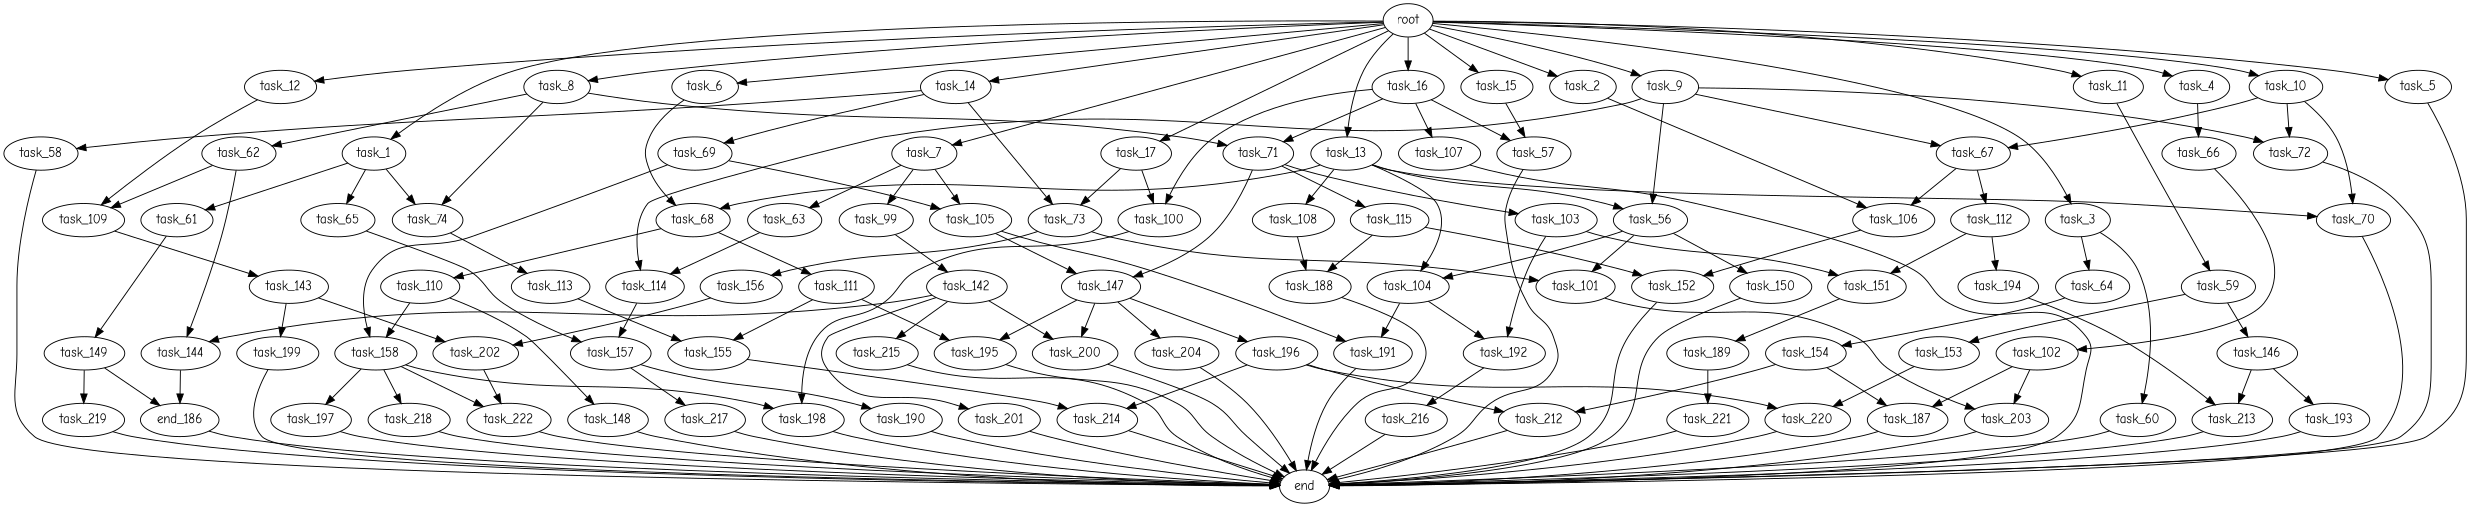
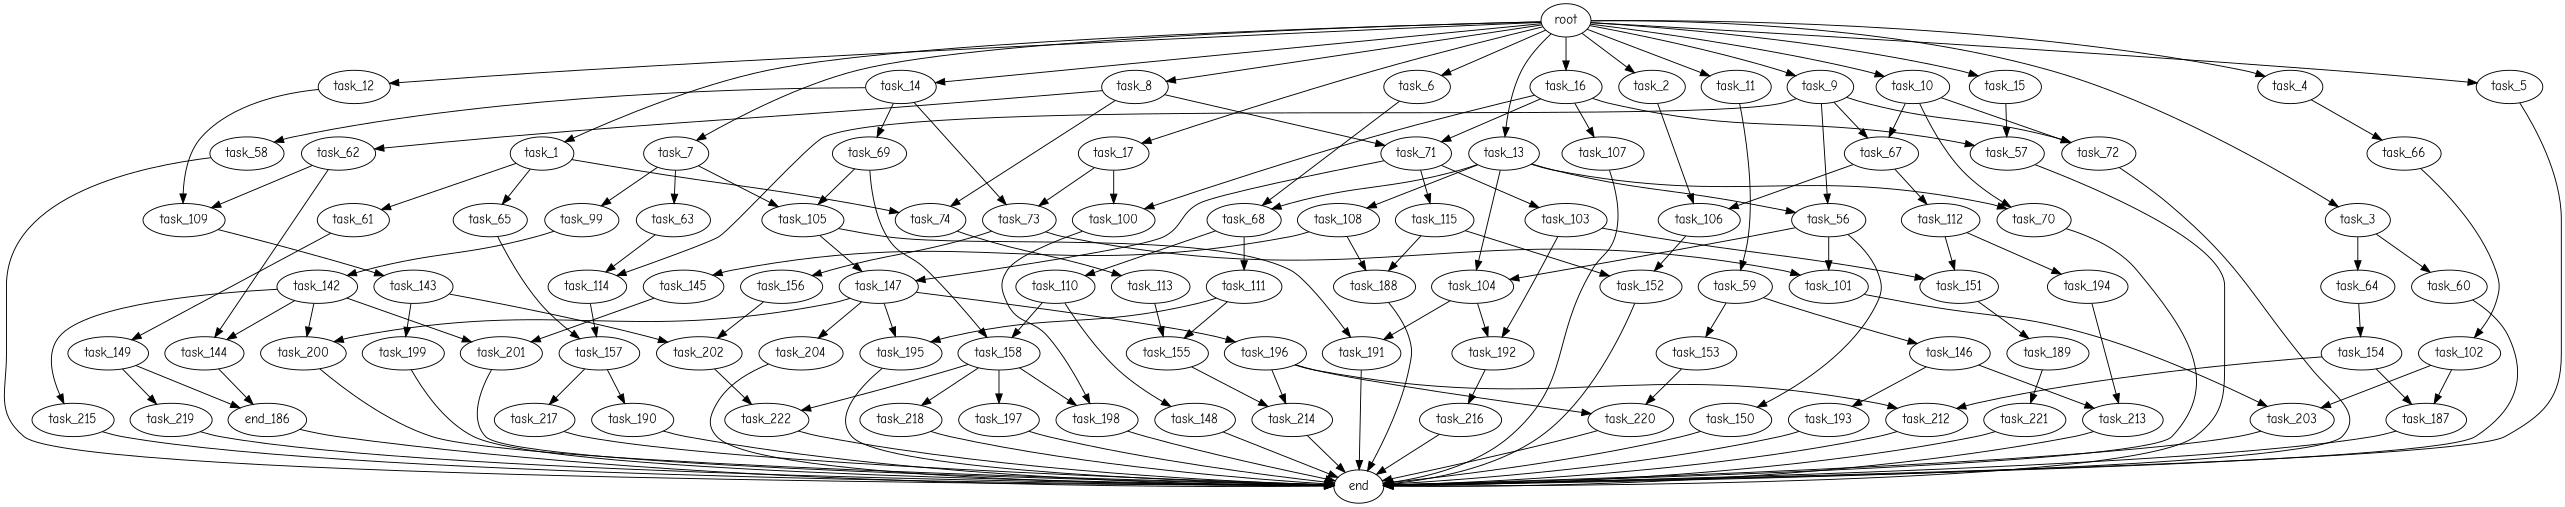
node "task_145": added
